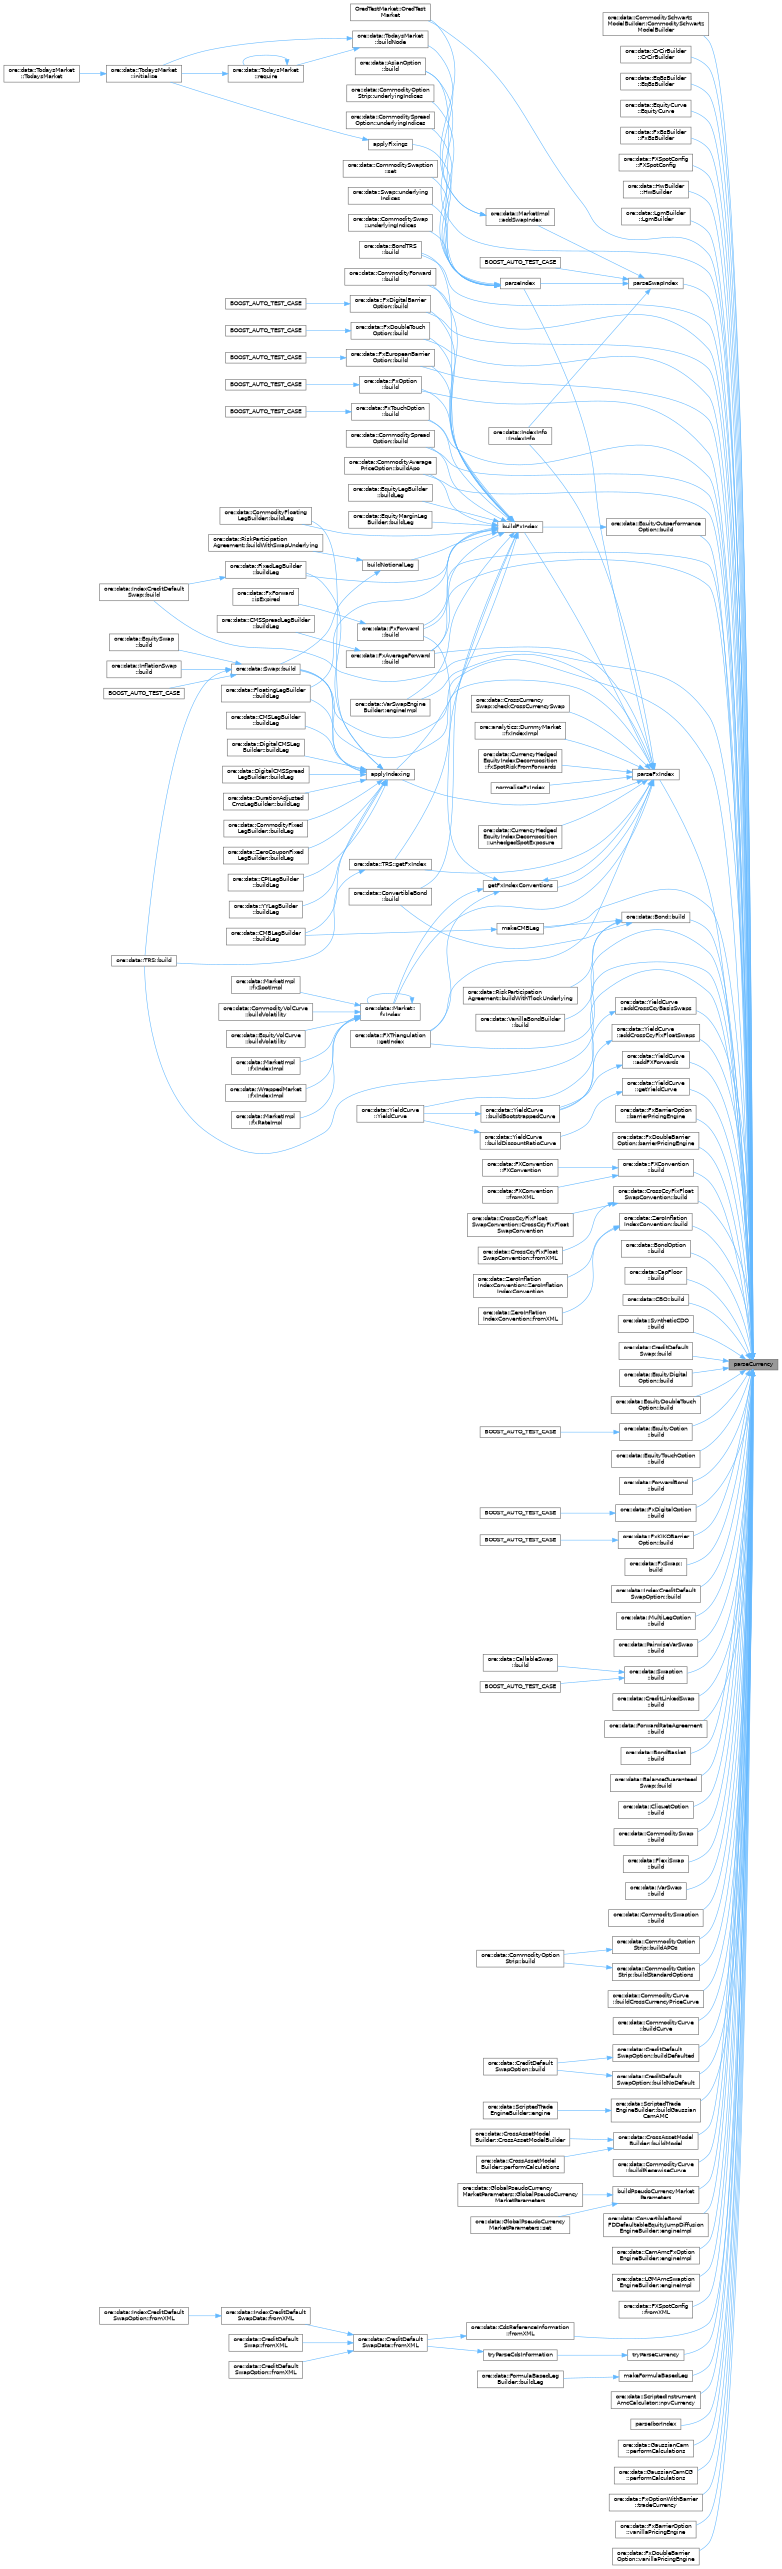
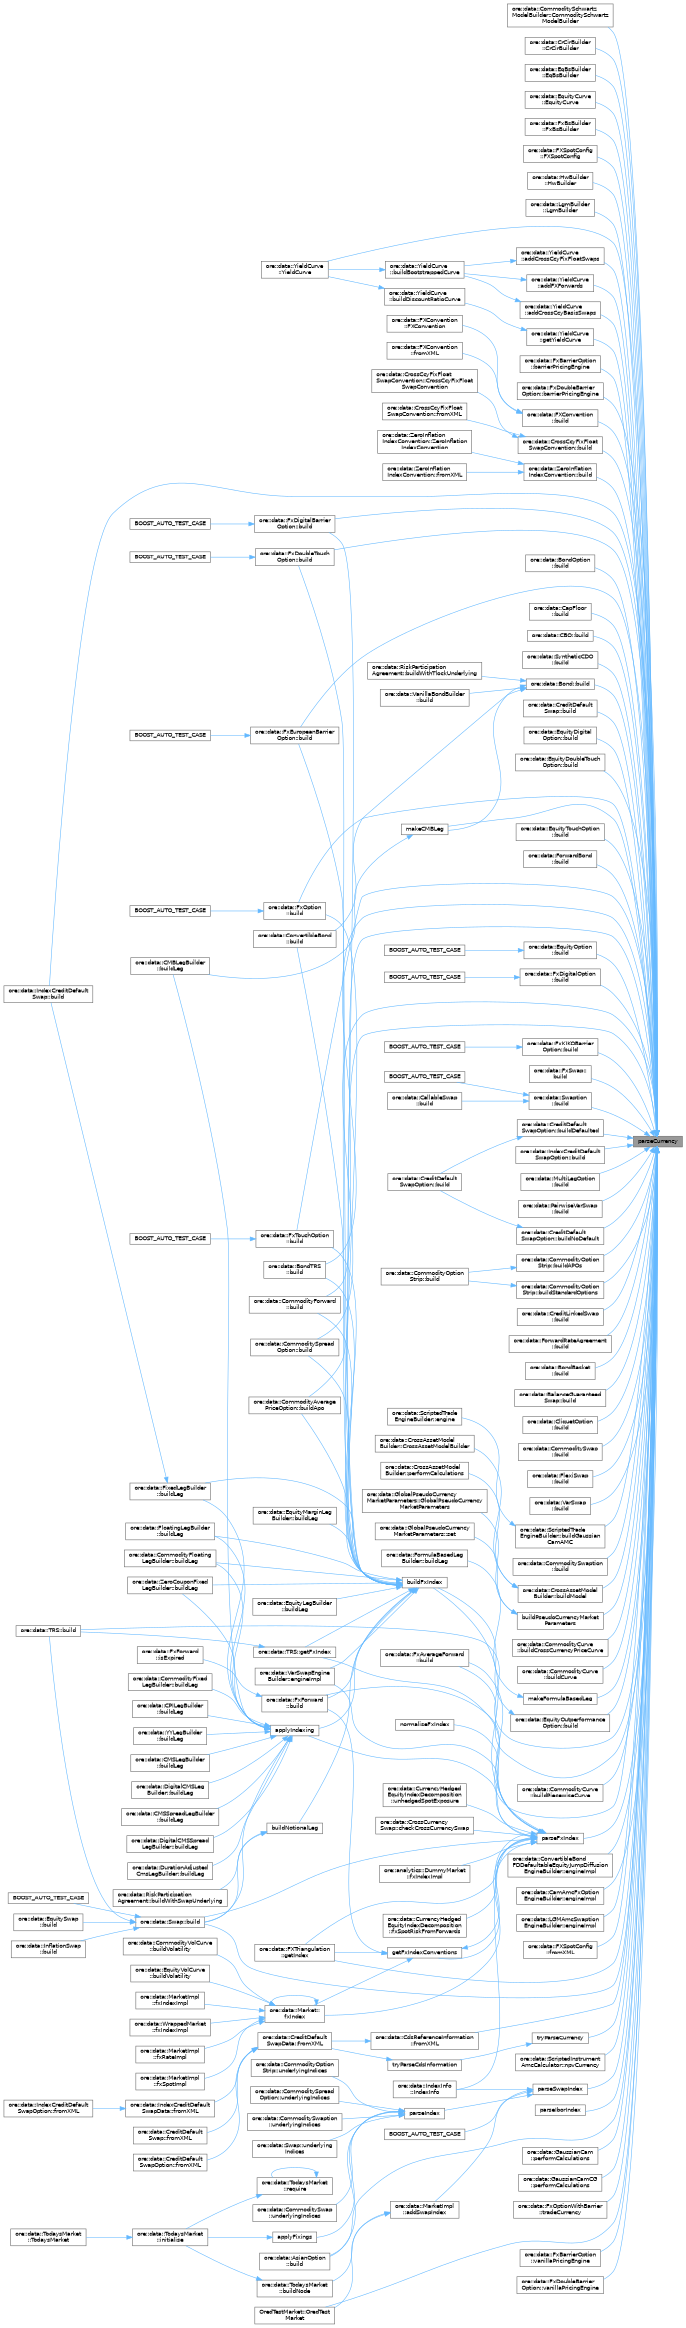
edge "ore::data::TodaysMarket ::require" -> "ore::data::TodaysMarket ::buildNode": removed
node "ore::data::CommoditySwaption ::set": label "ore::data::CommoditySwaption ::set" -> "ore::data::CommoditySwaption ::underlyingIndices"
edge "parseIndex" -> "parseFxIndex": removed
edge "ore::data::FxAverageForward ::build" -> "buildFxIndex": now "ore::data::ZeroCouponFixed LegBuilder::buildLeg" -> "buildFxIndex"
edge "ore::data::CMSSpreadLegBuilder ::buildLeg" -> "ore::data::FxAverageForward ::build": now "ore::data::CMSSpreadLegBuilder ::buildLeg" -> "applyIndexing"
